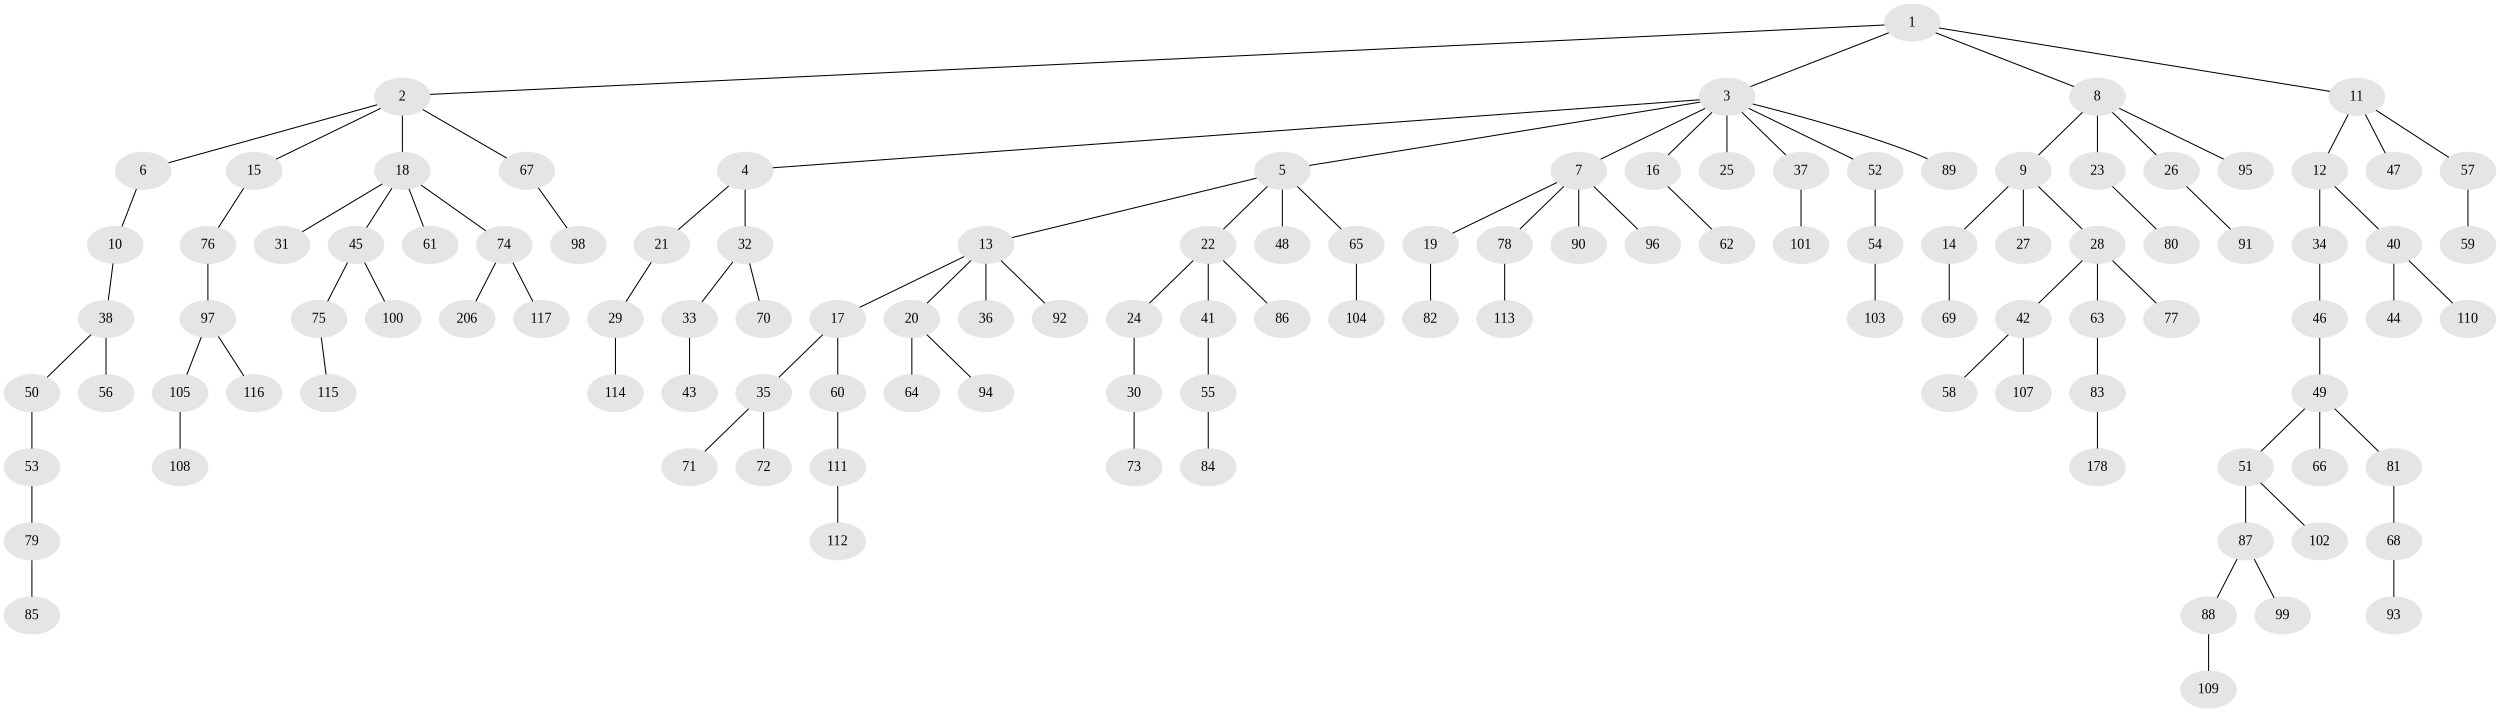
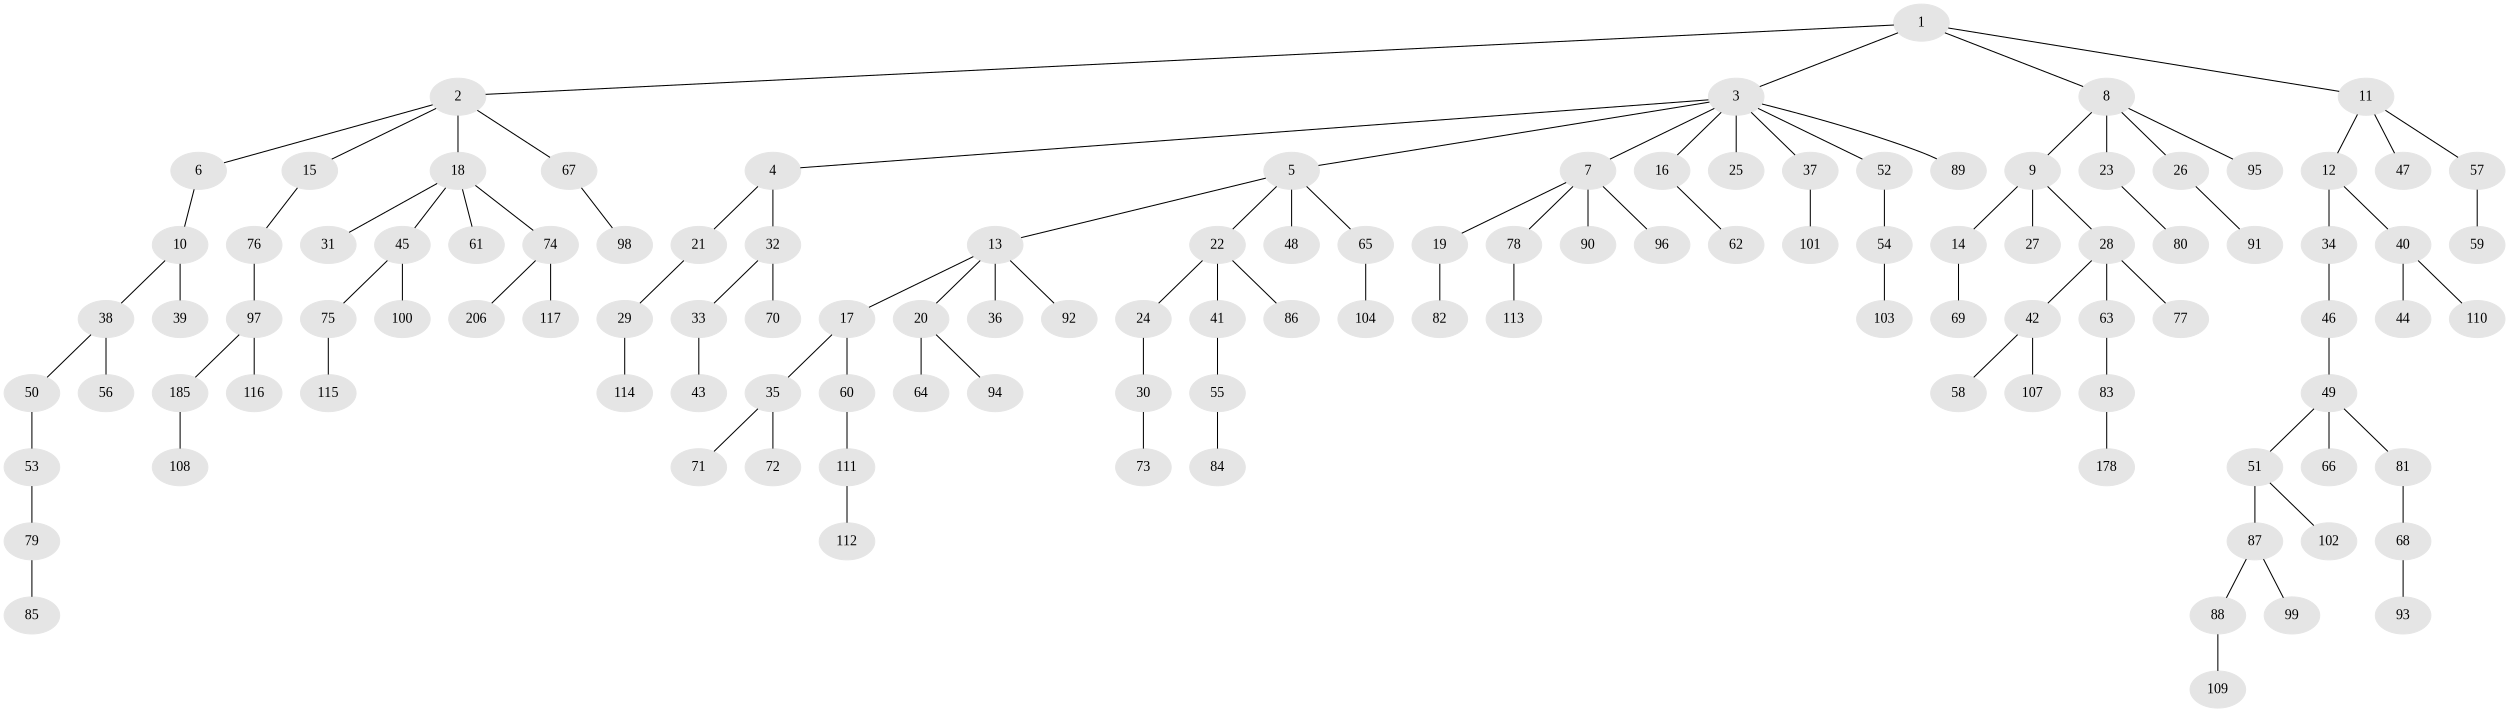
node "39": added
node "105": label "105" -> "185"
